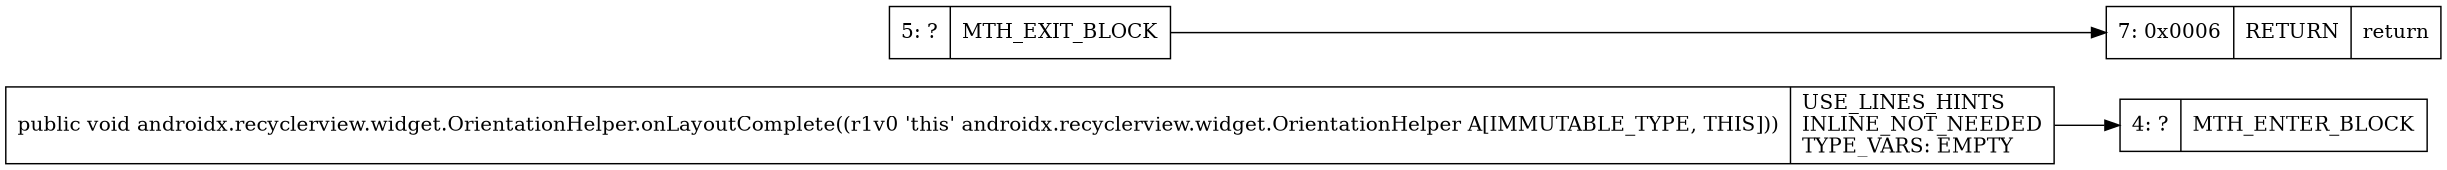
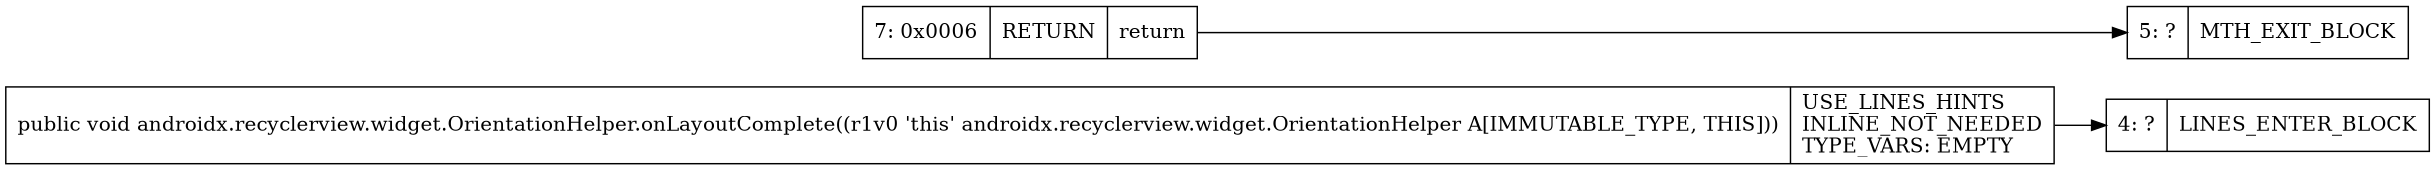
edge "5: ?" -> "7: 0x0006": reversed
node "4: ?": text "MTH_ENTER_BLOCK" -> "LINES_ENTER_BLOCK"
